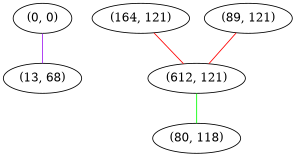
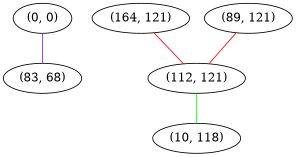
node "(13, 68)": label "(13, 68)" -> "(83, 68)"
node "(612, 121)": label "(612, 121)" -> "(112, 121)"
node "(80, 118)": label "(80, 118)" -> "(10, 118)"
